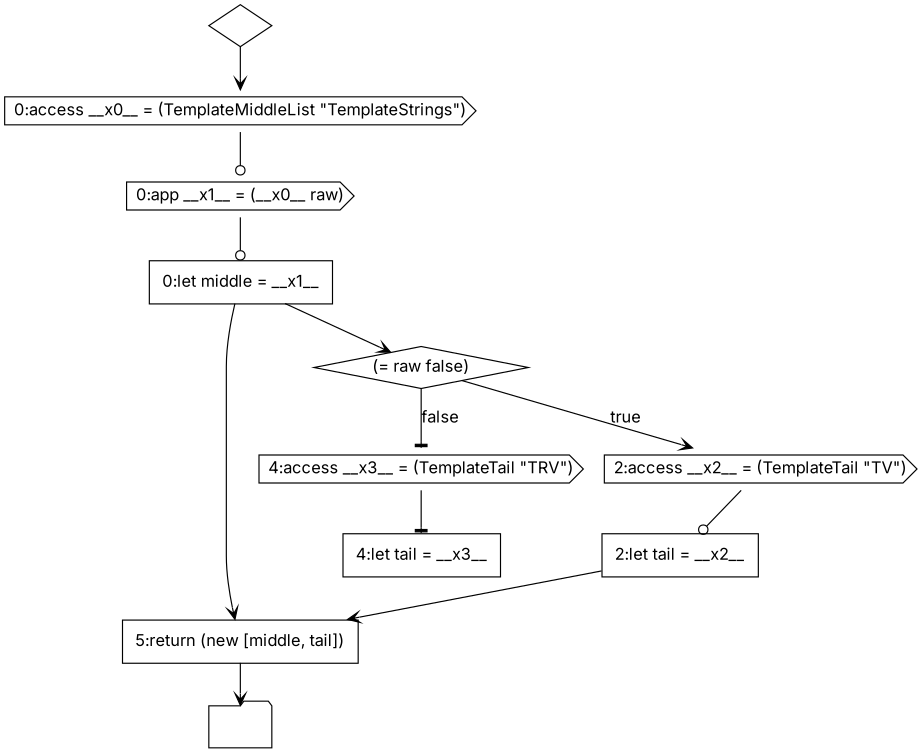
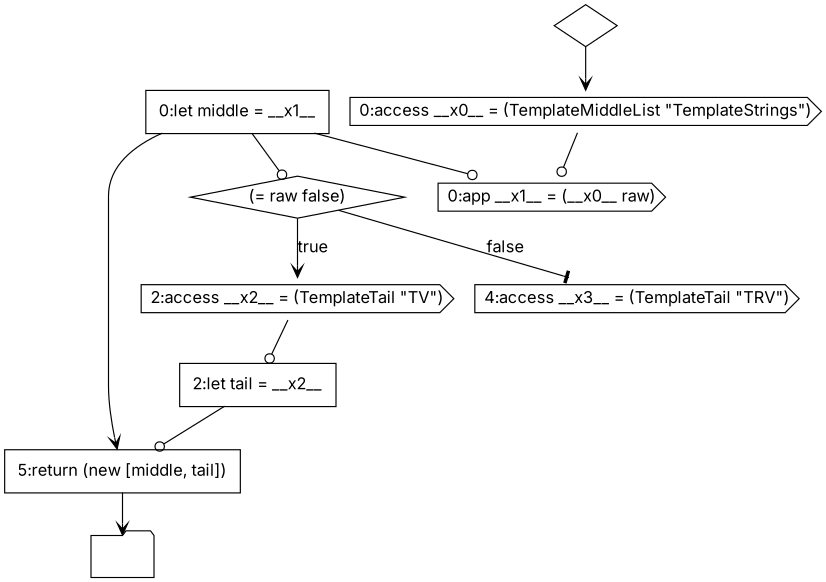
edge "0:app __x1__ = (__x0__ raw)" -> "0:let middle = __x1__": reversed
edge "0:let middle = __x1__" -> "(= raw false)": arrowhead vee -> odot
node "4:let tail = __x3__": removed
edge "2:let tail = __x2__" -> "5:return (new [middle, tail])": arrowhead vee -> odot
